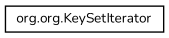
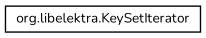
node "org.org.KeySetIterator": label "org.org.KeySetIterator" -> "org.libelektra.KeySetIterator"
